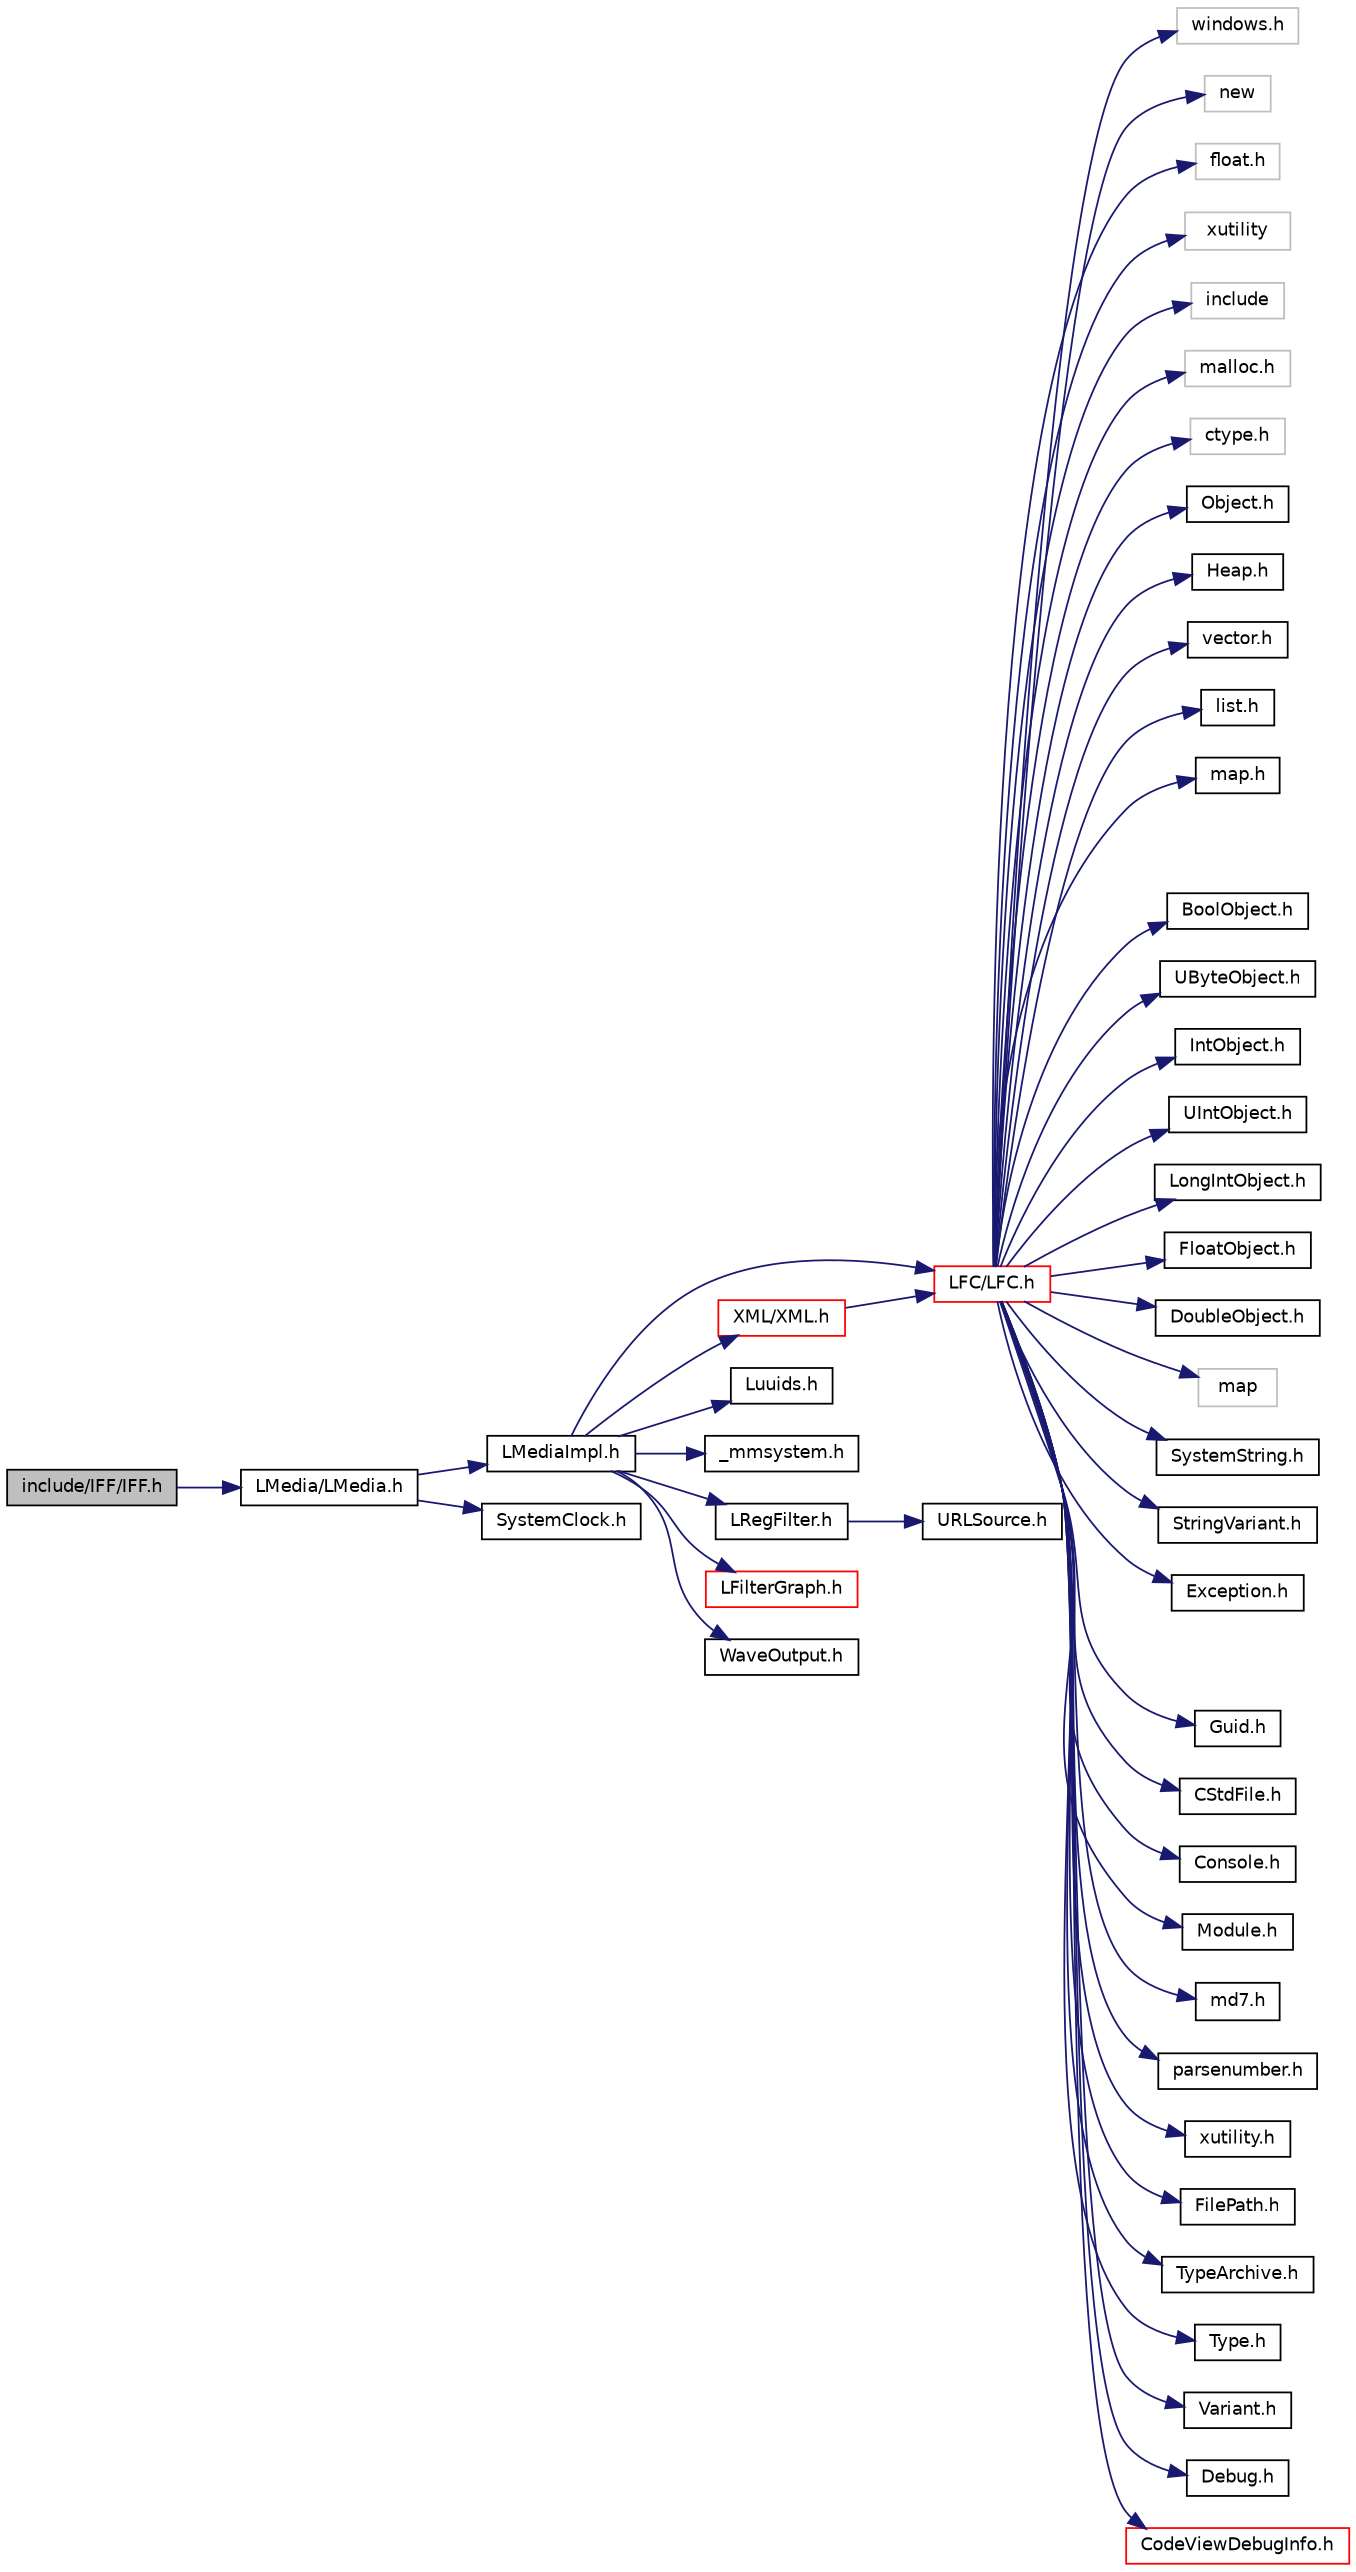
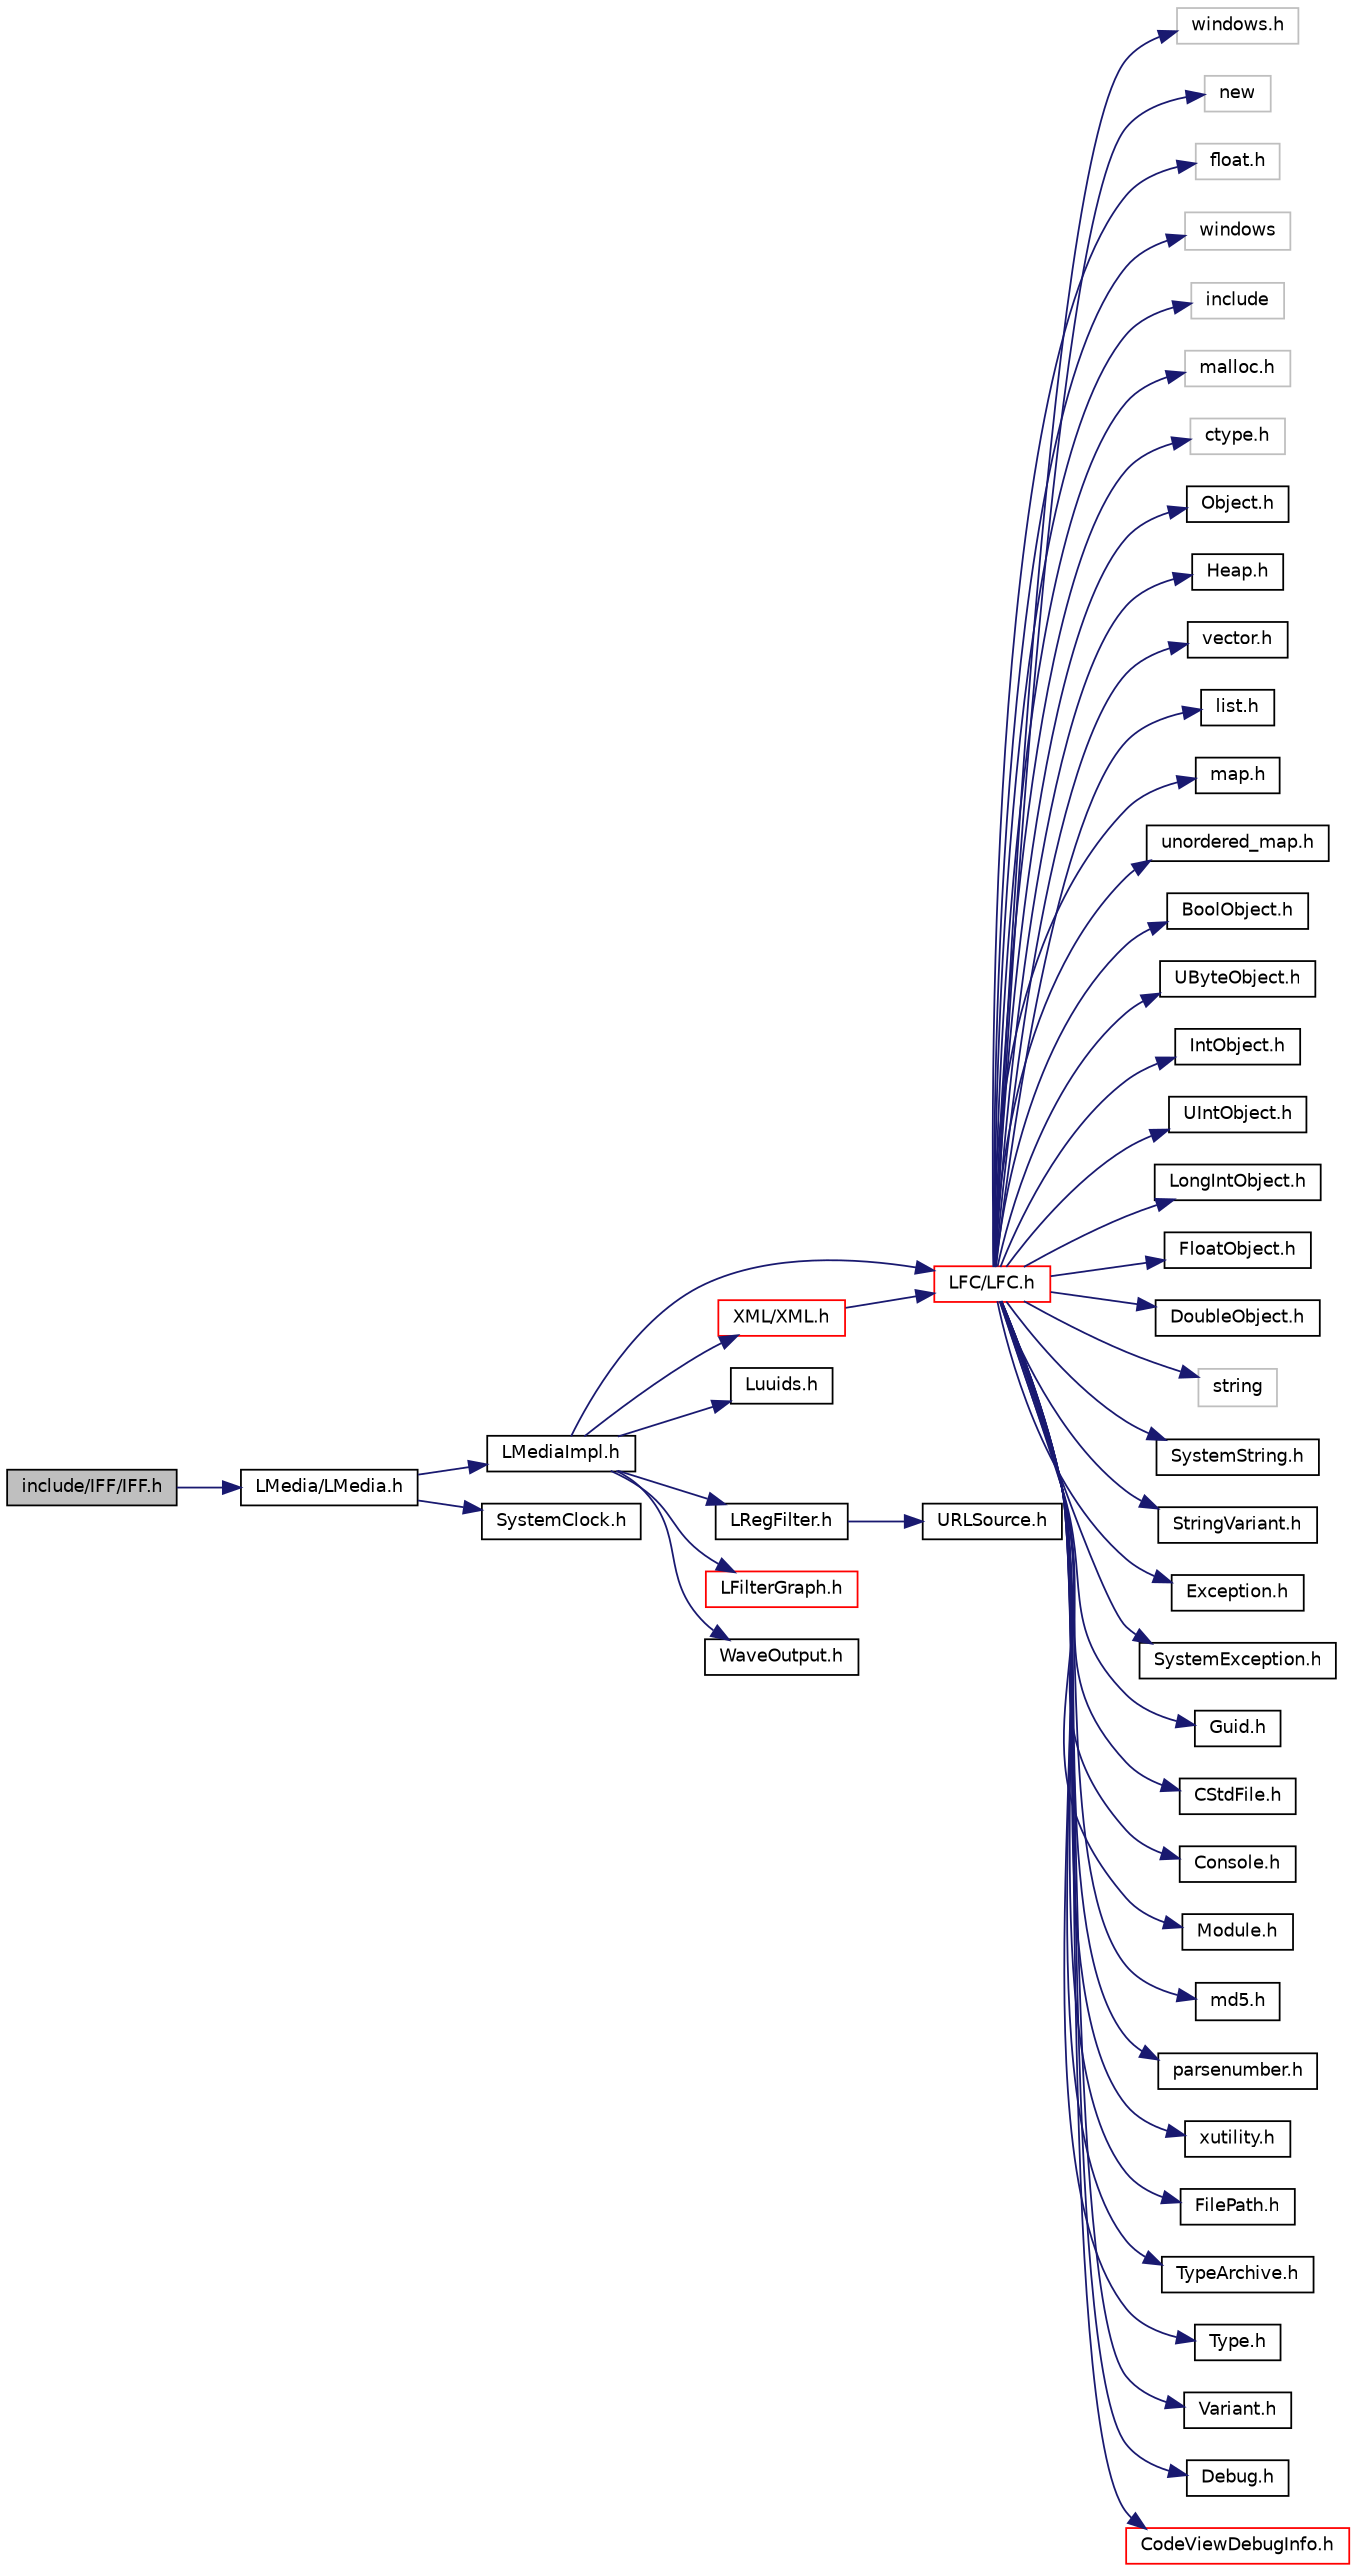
node "xutility": label "xutility" -> "windows"
node "unordered_map.h": added
node "map": label "map" -> "string"
node "_mmsystem.h": removed
node "SystemException.h": added
node "md7.h": label "md7.h" -> "md5.h"
